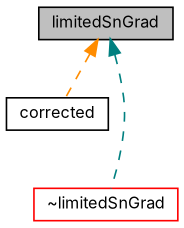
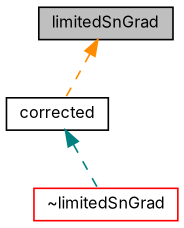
edge "~limitedSnGrad" -> "limitedSnGrad": now "~limitedSnGrad" -> "corrected"
